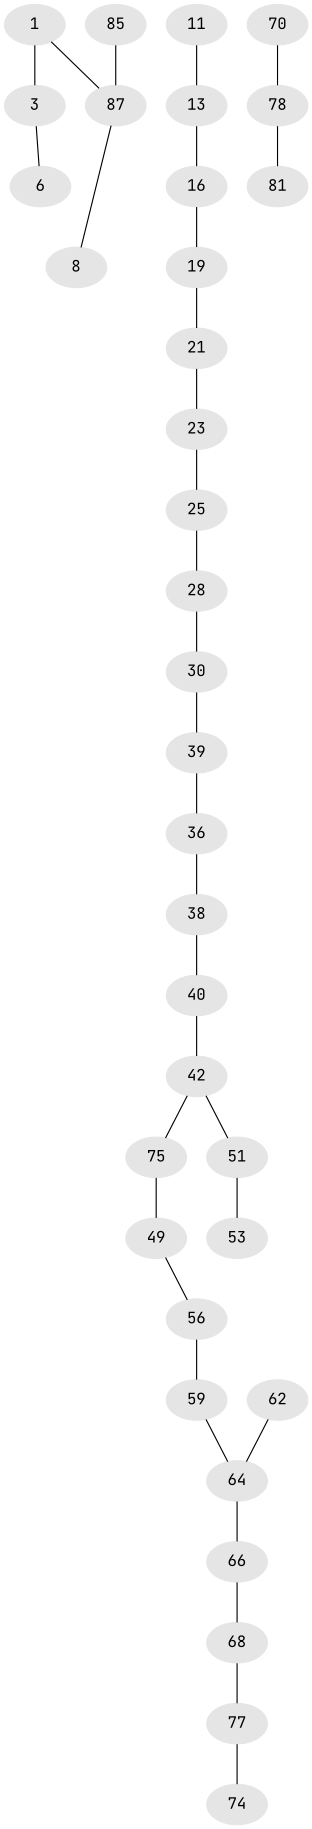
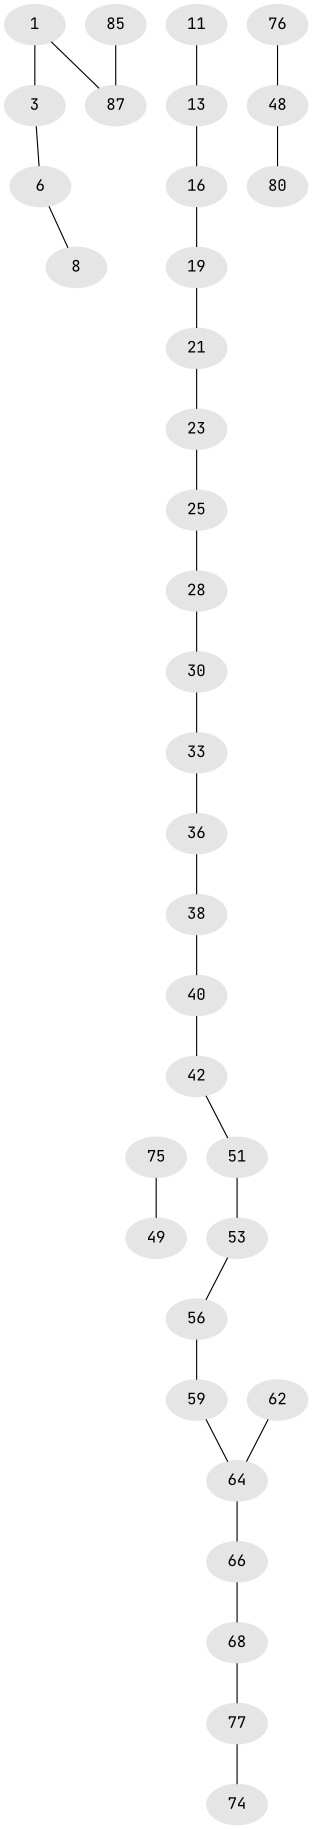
node "70": label "70" -> "76"
node "78": label "78" -> "48"
edge "87" -- "8": now "6" -- "8"
node "81": label "81" -> "80"
node "39": label "39" -> "33"
edge "42" -- "75": removed
edge "49" -- "56": now "53" -- "56"
